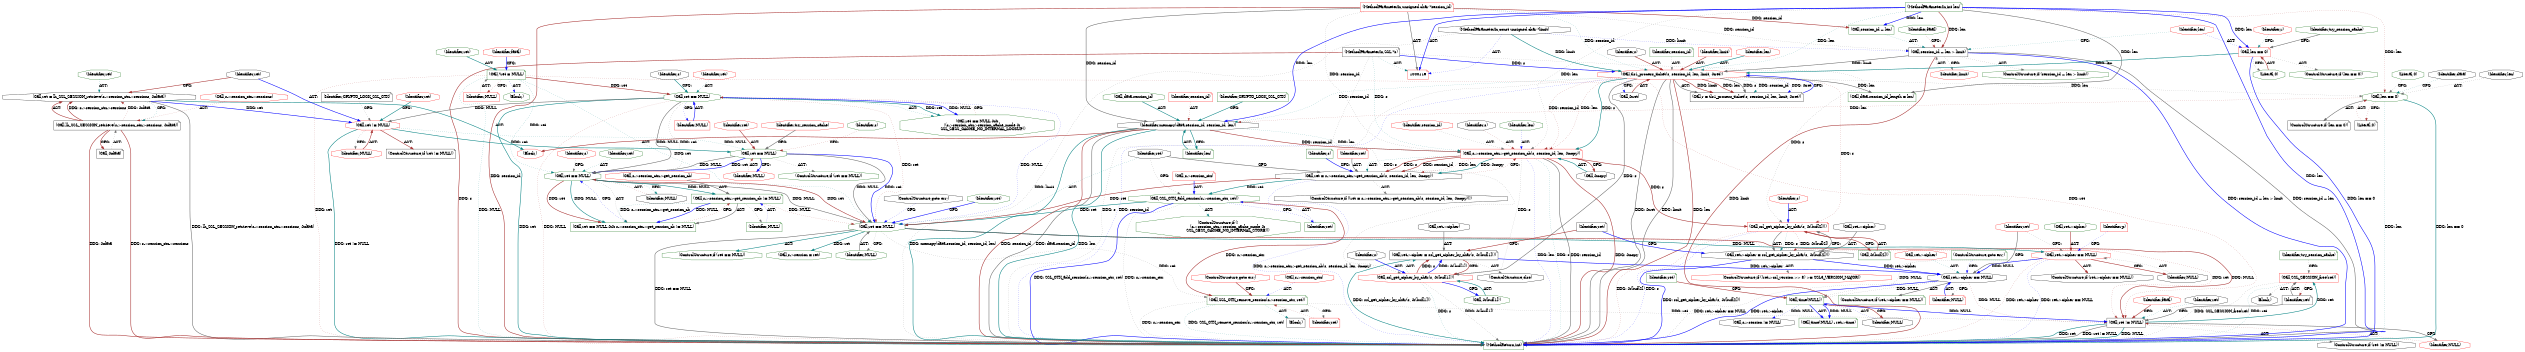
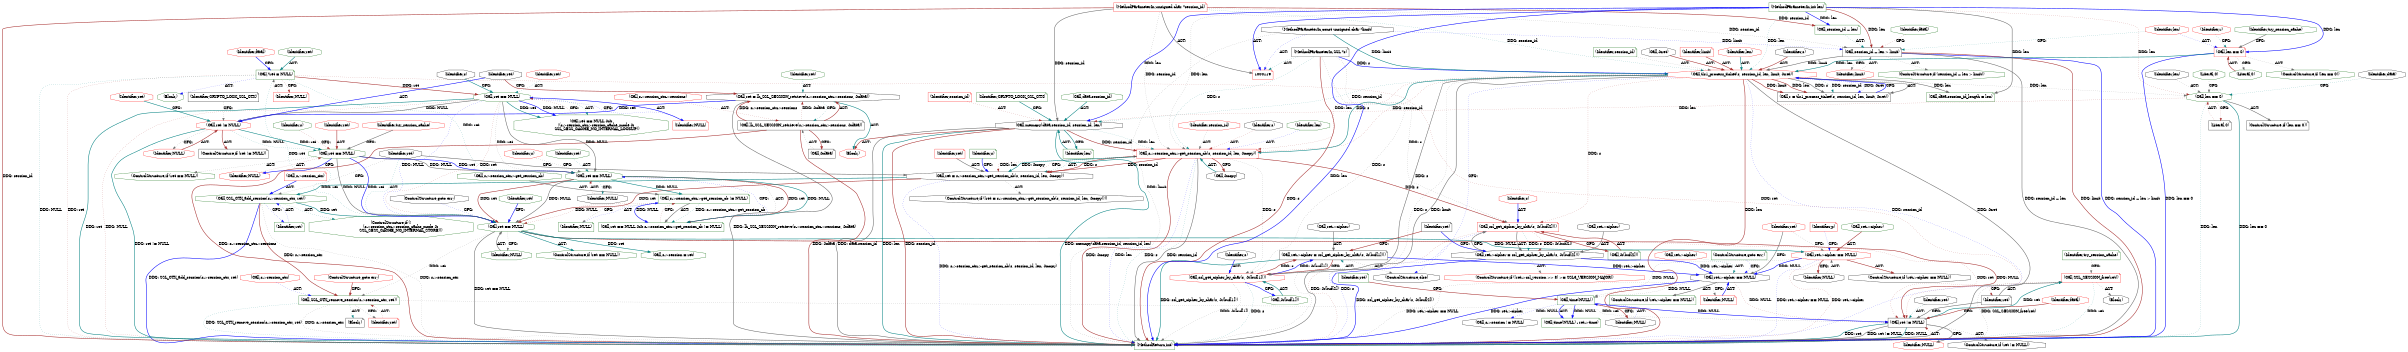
edge "(Call,tls1_process_ticket(s, session_id, len, limit, &ret))" -> "(Call,&ret)": now "(Call,tls1_process_ticket(s, session_id, len, limit, &ret))" -> "(ControlStructure,else)"
node "(Identifier,memcpy(data.session_id, session_id, len))": label "(Identifier,memcpy(data.session_id, session_id, len))" -> "(Call,memcpy(data.session_id, session_id, len))"
node "(Call,s->session_ctx->get_session_cb)": color red -> darkgreen
